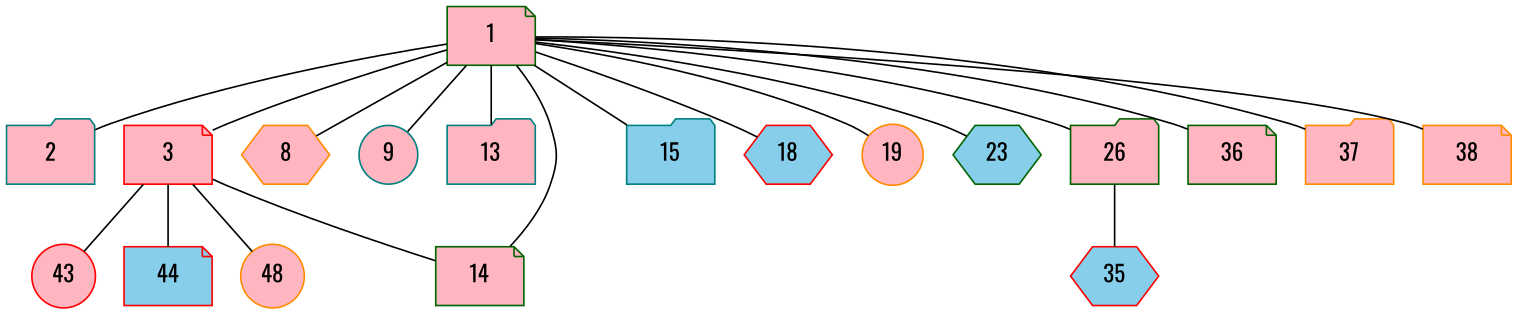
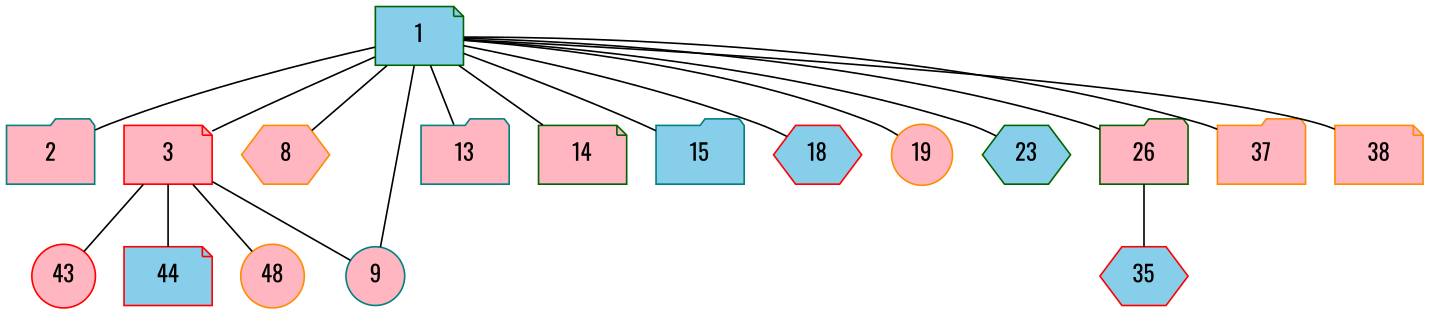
node "1": fillcolor lightpink -> skyblue
node "36": removed
edge "3" -- "14": now "3" -- "9"
